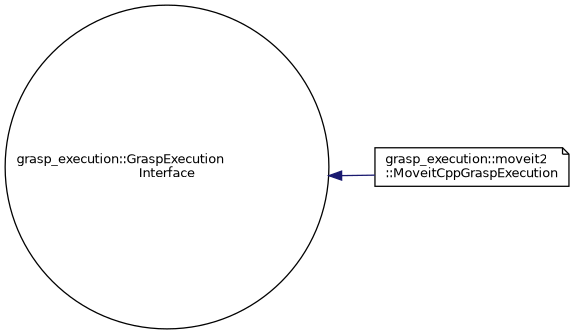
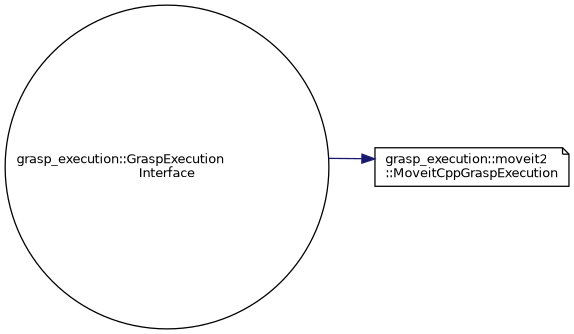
edge "grasp_execution::moveit2 ::MoveitCppGraspExecution" -> "grasp_execution::GraspExecution Interface": reversed
